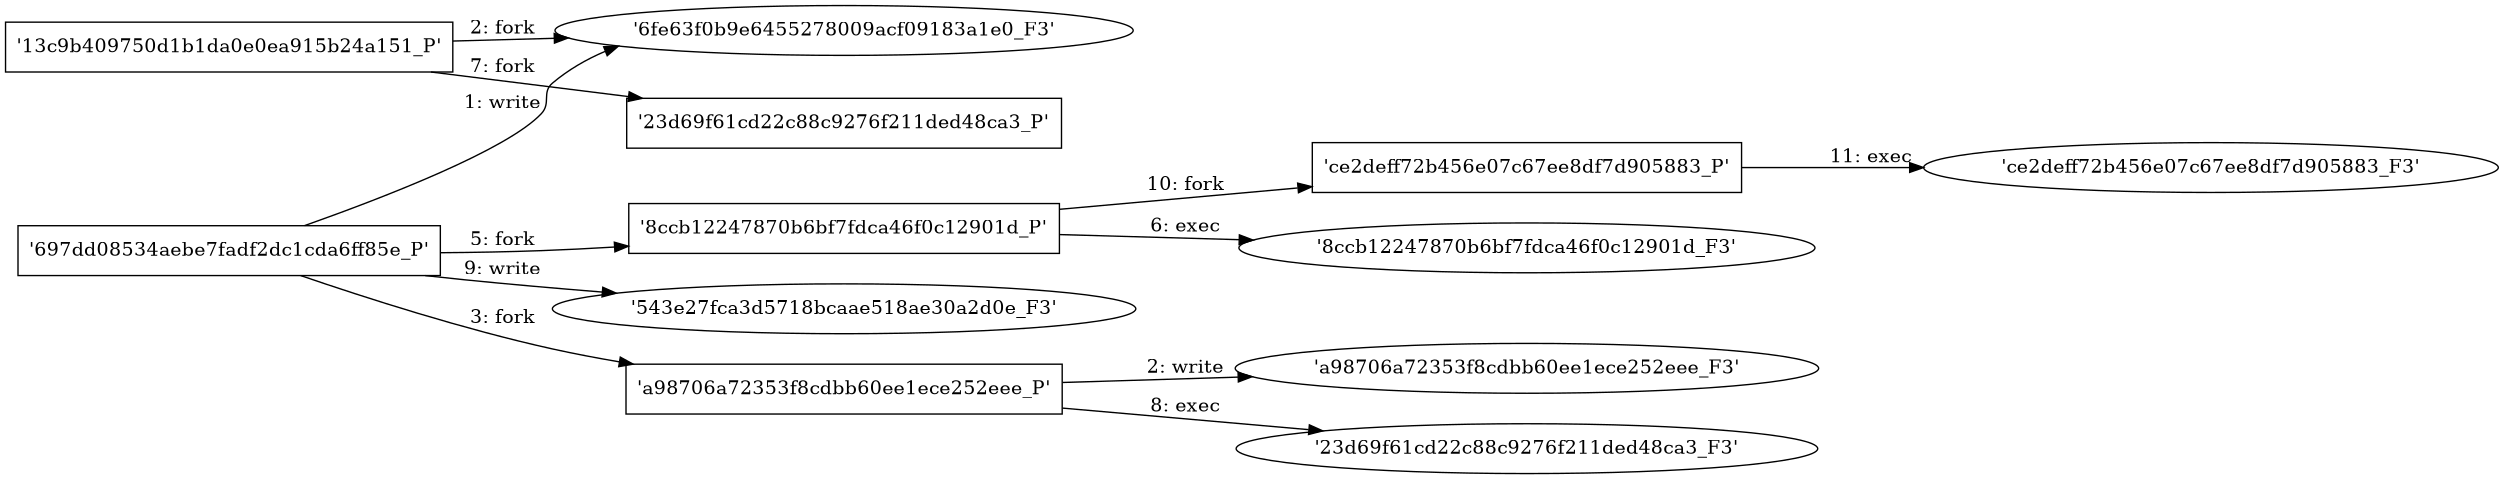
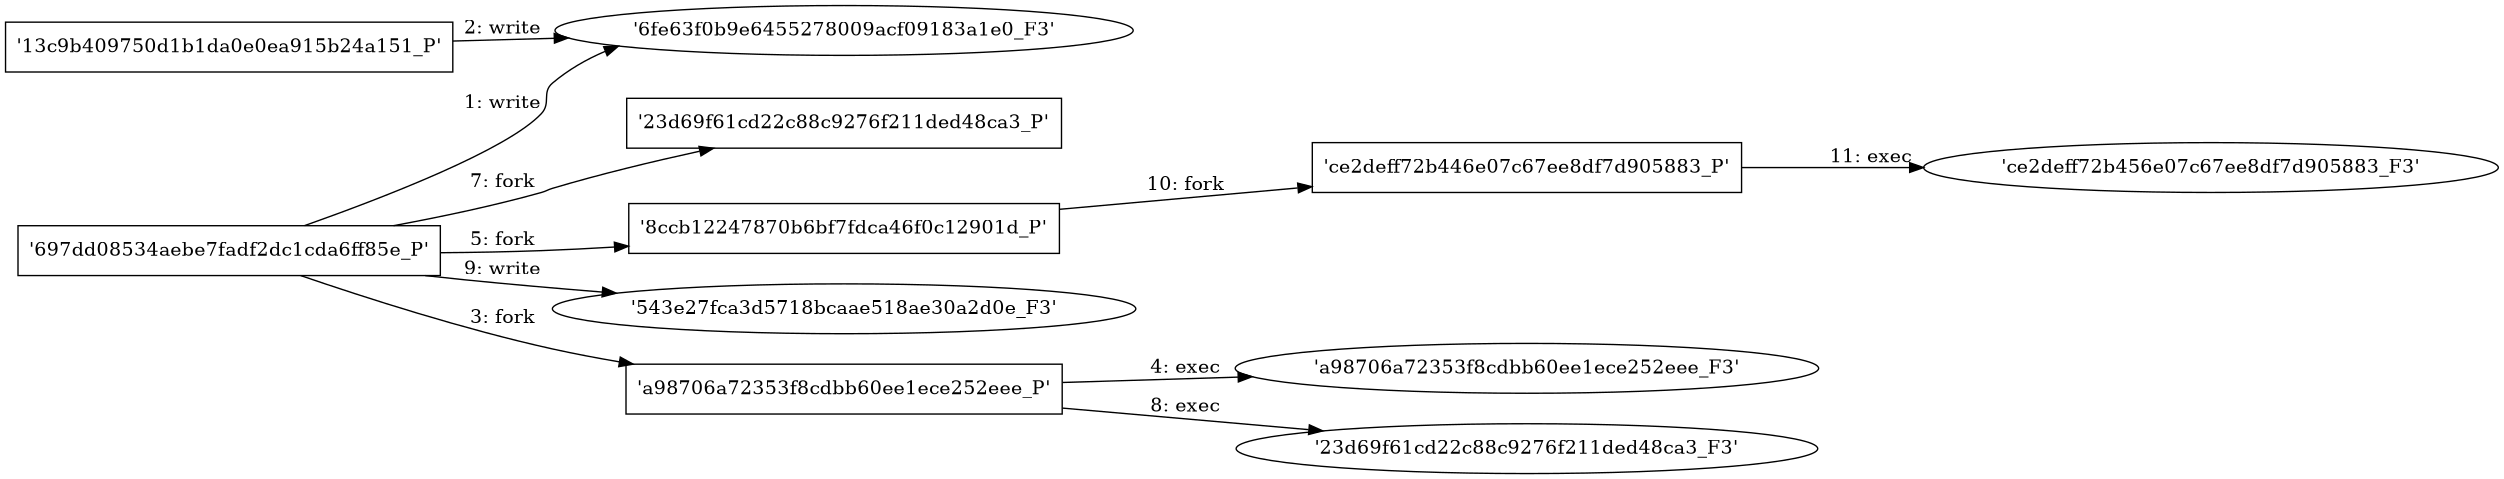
edge "'13c9b409750d1b1da0e0ea915b24a151_P'" -> "'6fe63f0b9e6455278009acf09183a1e0_F3'": label "2: fork" -> "2: write"
edge "'13c9b409750d1b1da0e0ea915b24a151_P'" -> "'23d69f61cd22c88c9276f211ded48ca3_P'": now "'697dd08534aebe7fadf2dc1cda6ff85e_P'" -> "'23d69f61cd22c88c9276f211ded48ca3_P'"
node "'ce2deff72b456e07c67ee8df7d905883_P'": label "'ce2deff72b456e07c67ee8df7d905883_P'" -> "'ce2deff72b446e07c67ee8df7d905883_P'"
node "'8ccb12247870b6bf7fdca46f0c12901d_F3'": removed
edge "'a98706a72353f8cdbb60ee1ece252eee_P'" -> "'a98706a72353f8cdbb60ee1ece252eee_F3'": label "2: write" -> "4: exec"
